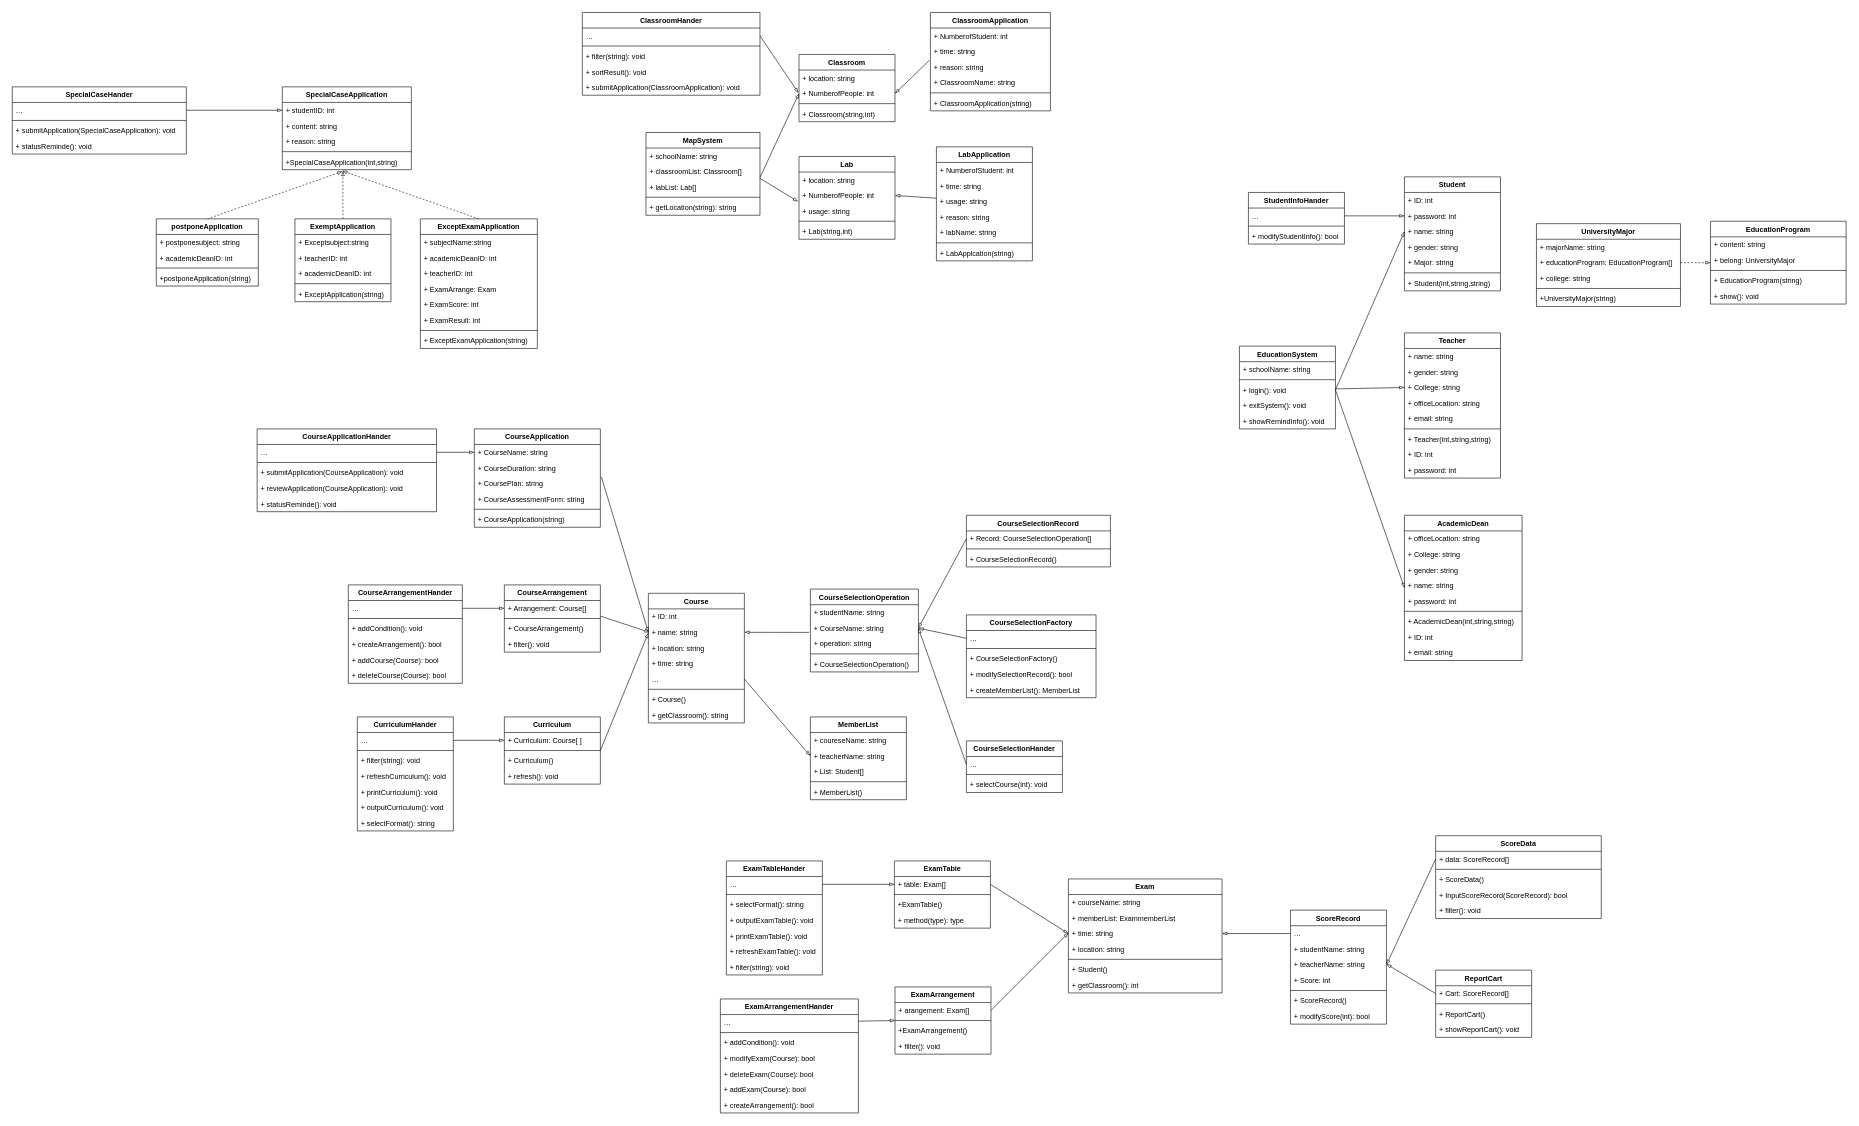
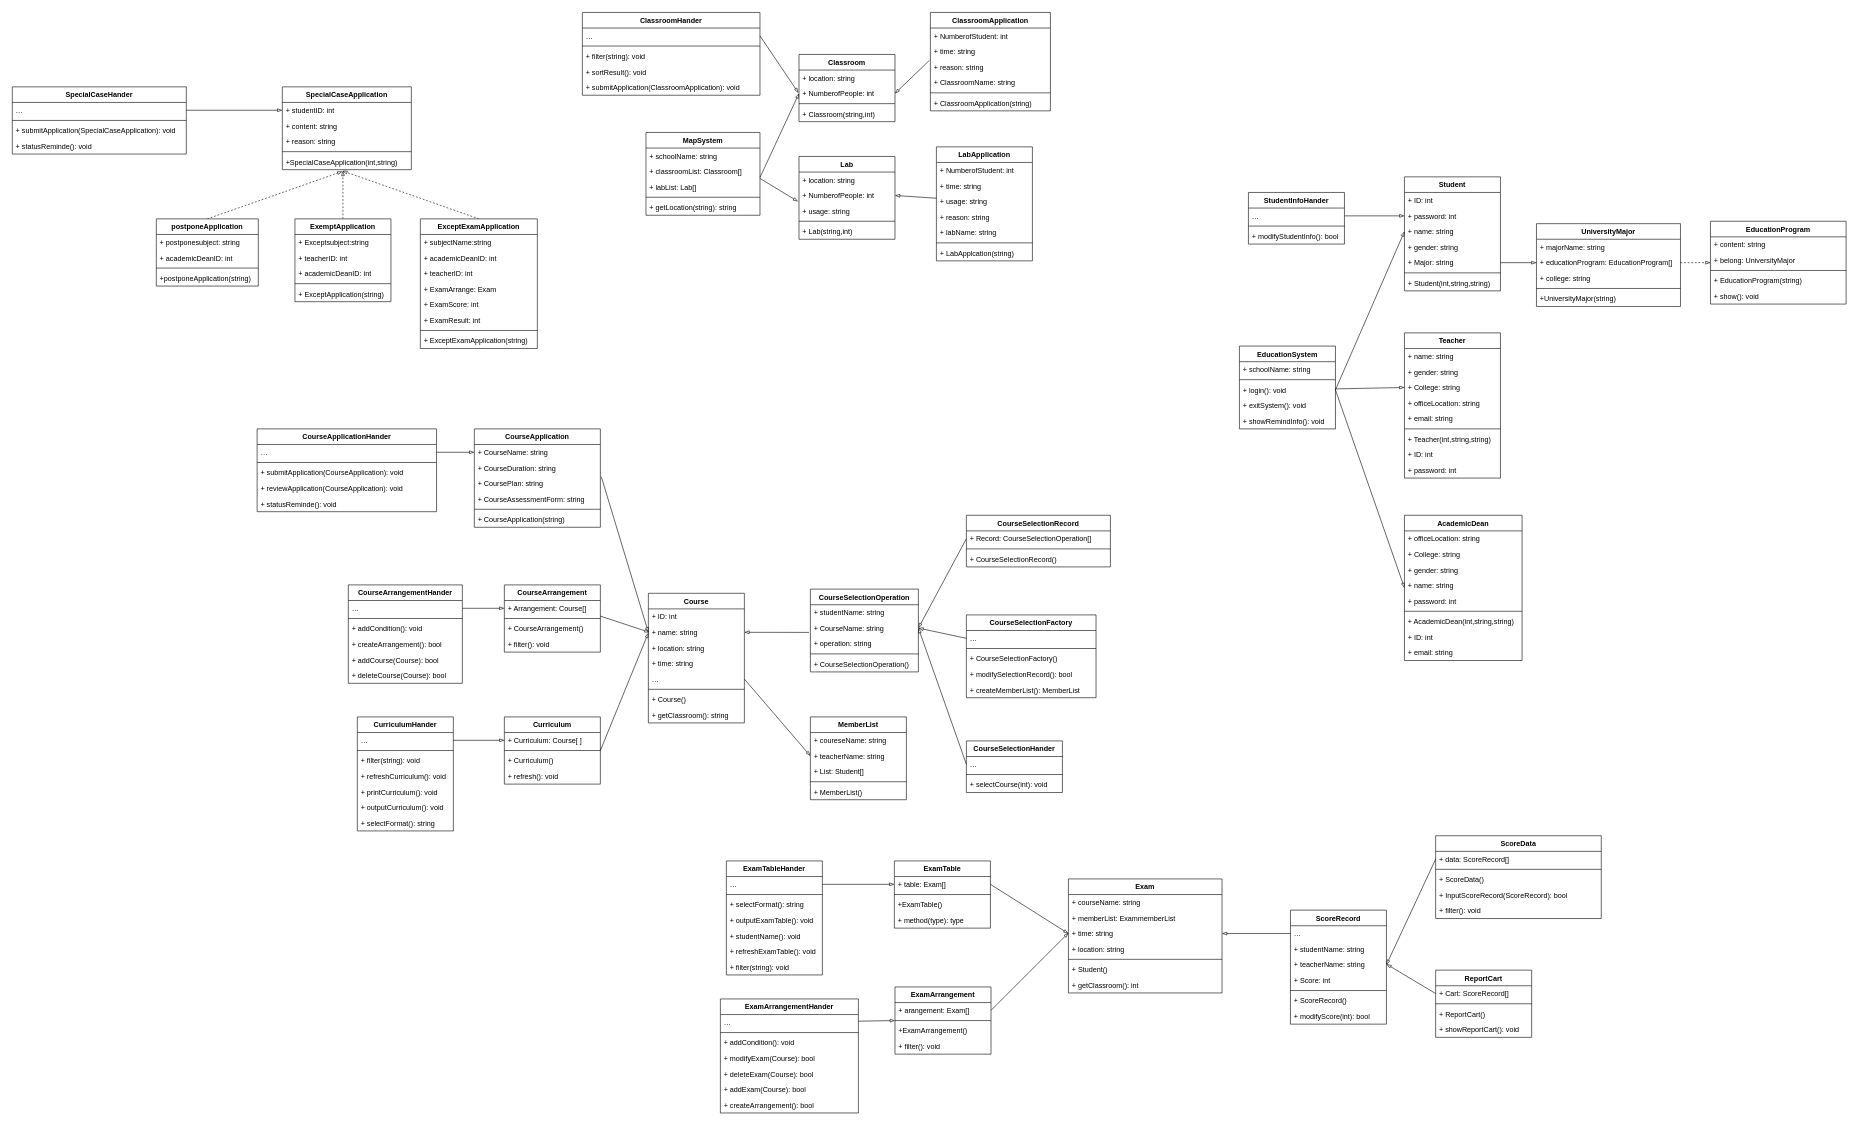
edge "+ Major: string" -> "+ educationProgram: EducationProgram[]": added
node "+ printExamTable(): void": label "+ printExamTable(): void" -> "+ studentName(): void"
